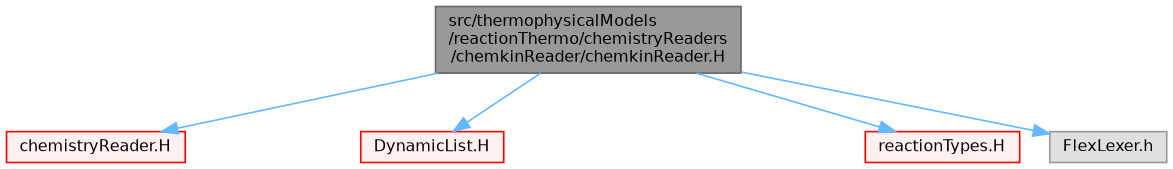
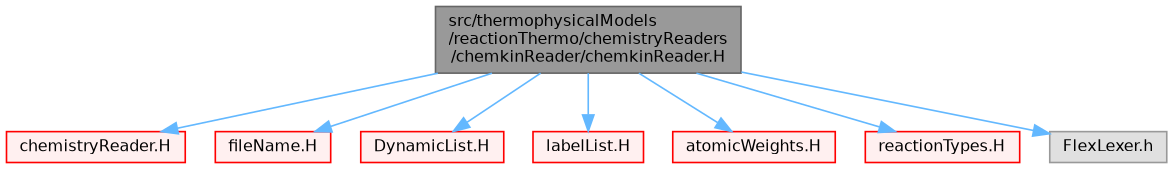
node "fileName.H": added
node "labelList.H": added
node "atomicWeights.H": added
